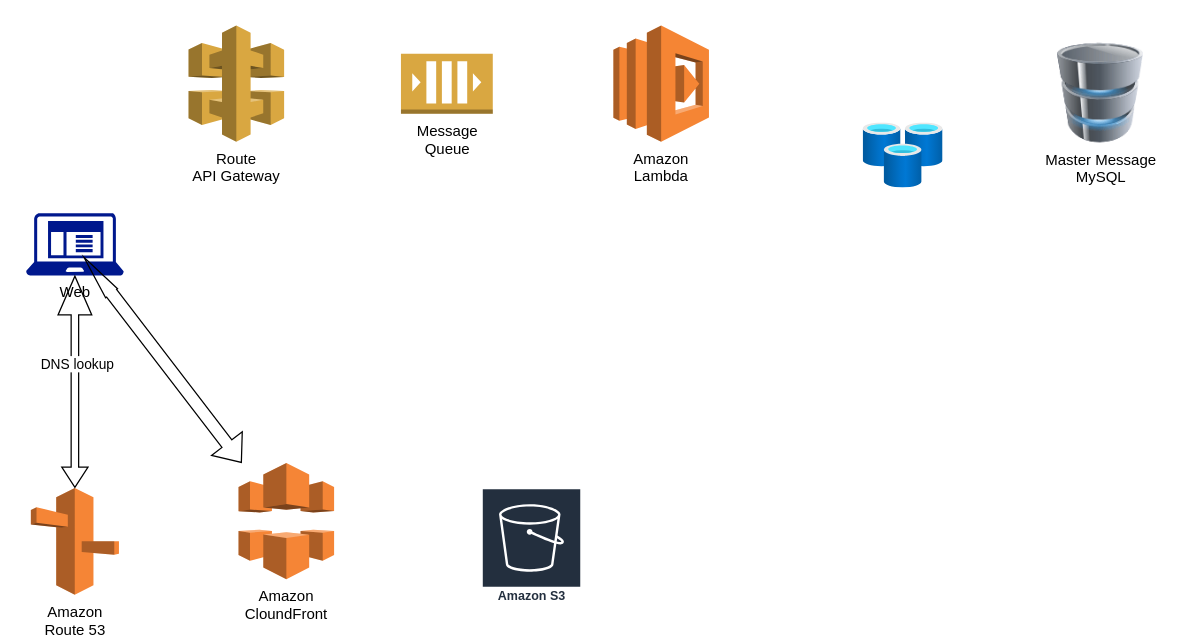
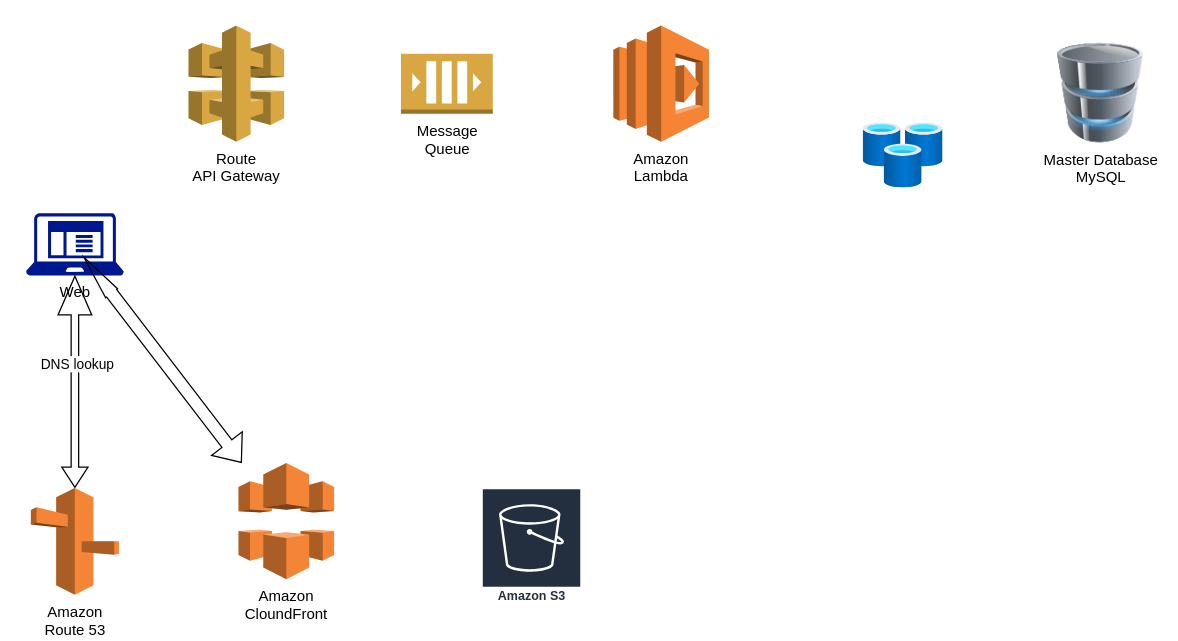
node "Master Message MySQL": label "Master Message MySQL" -> "Master Database MySQL"
